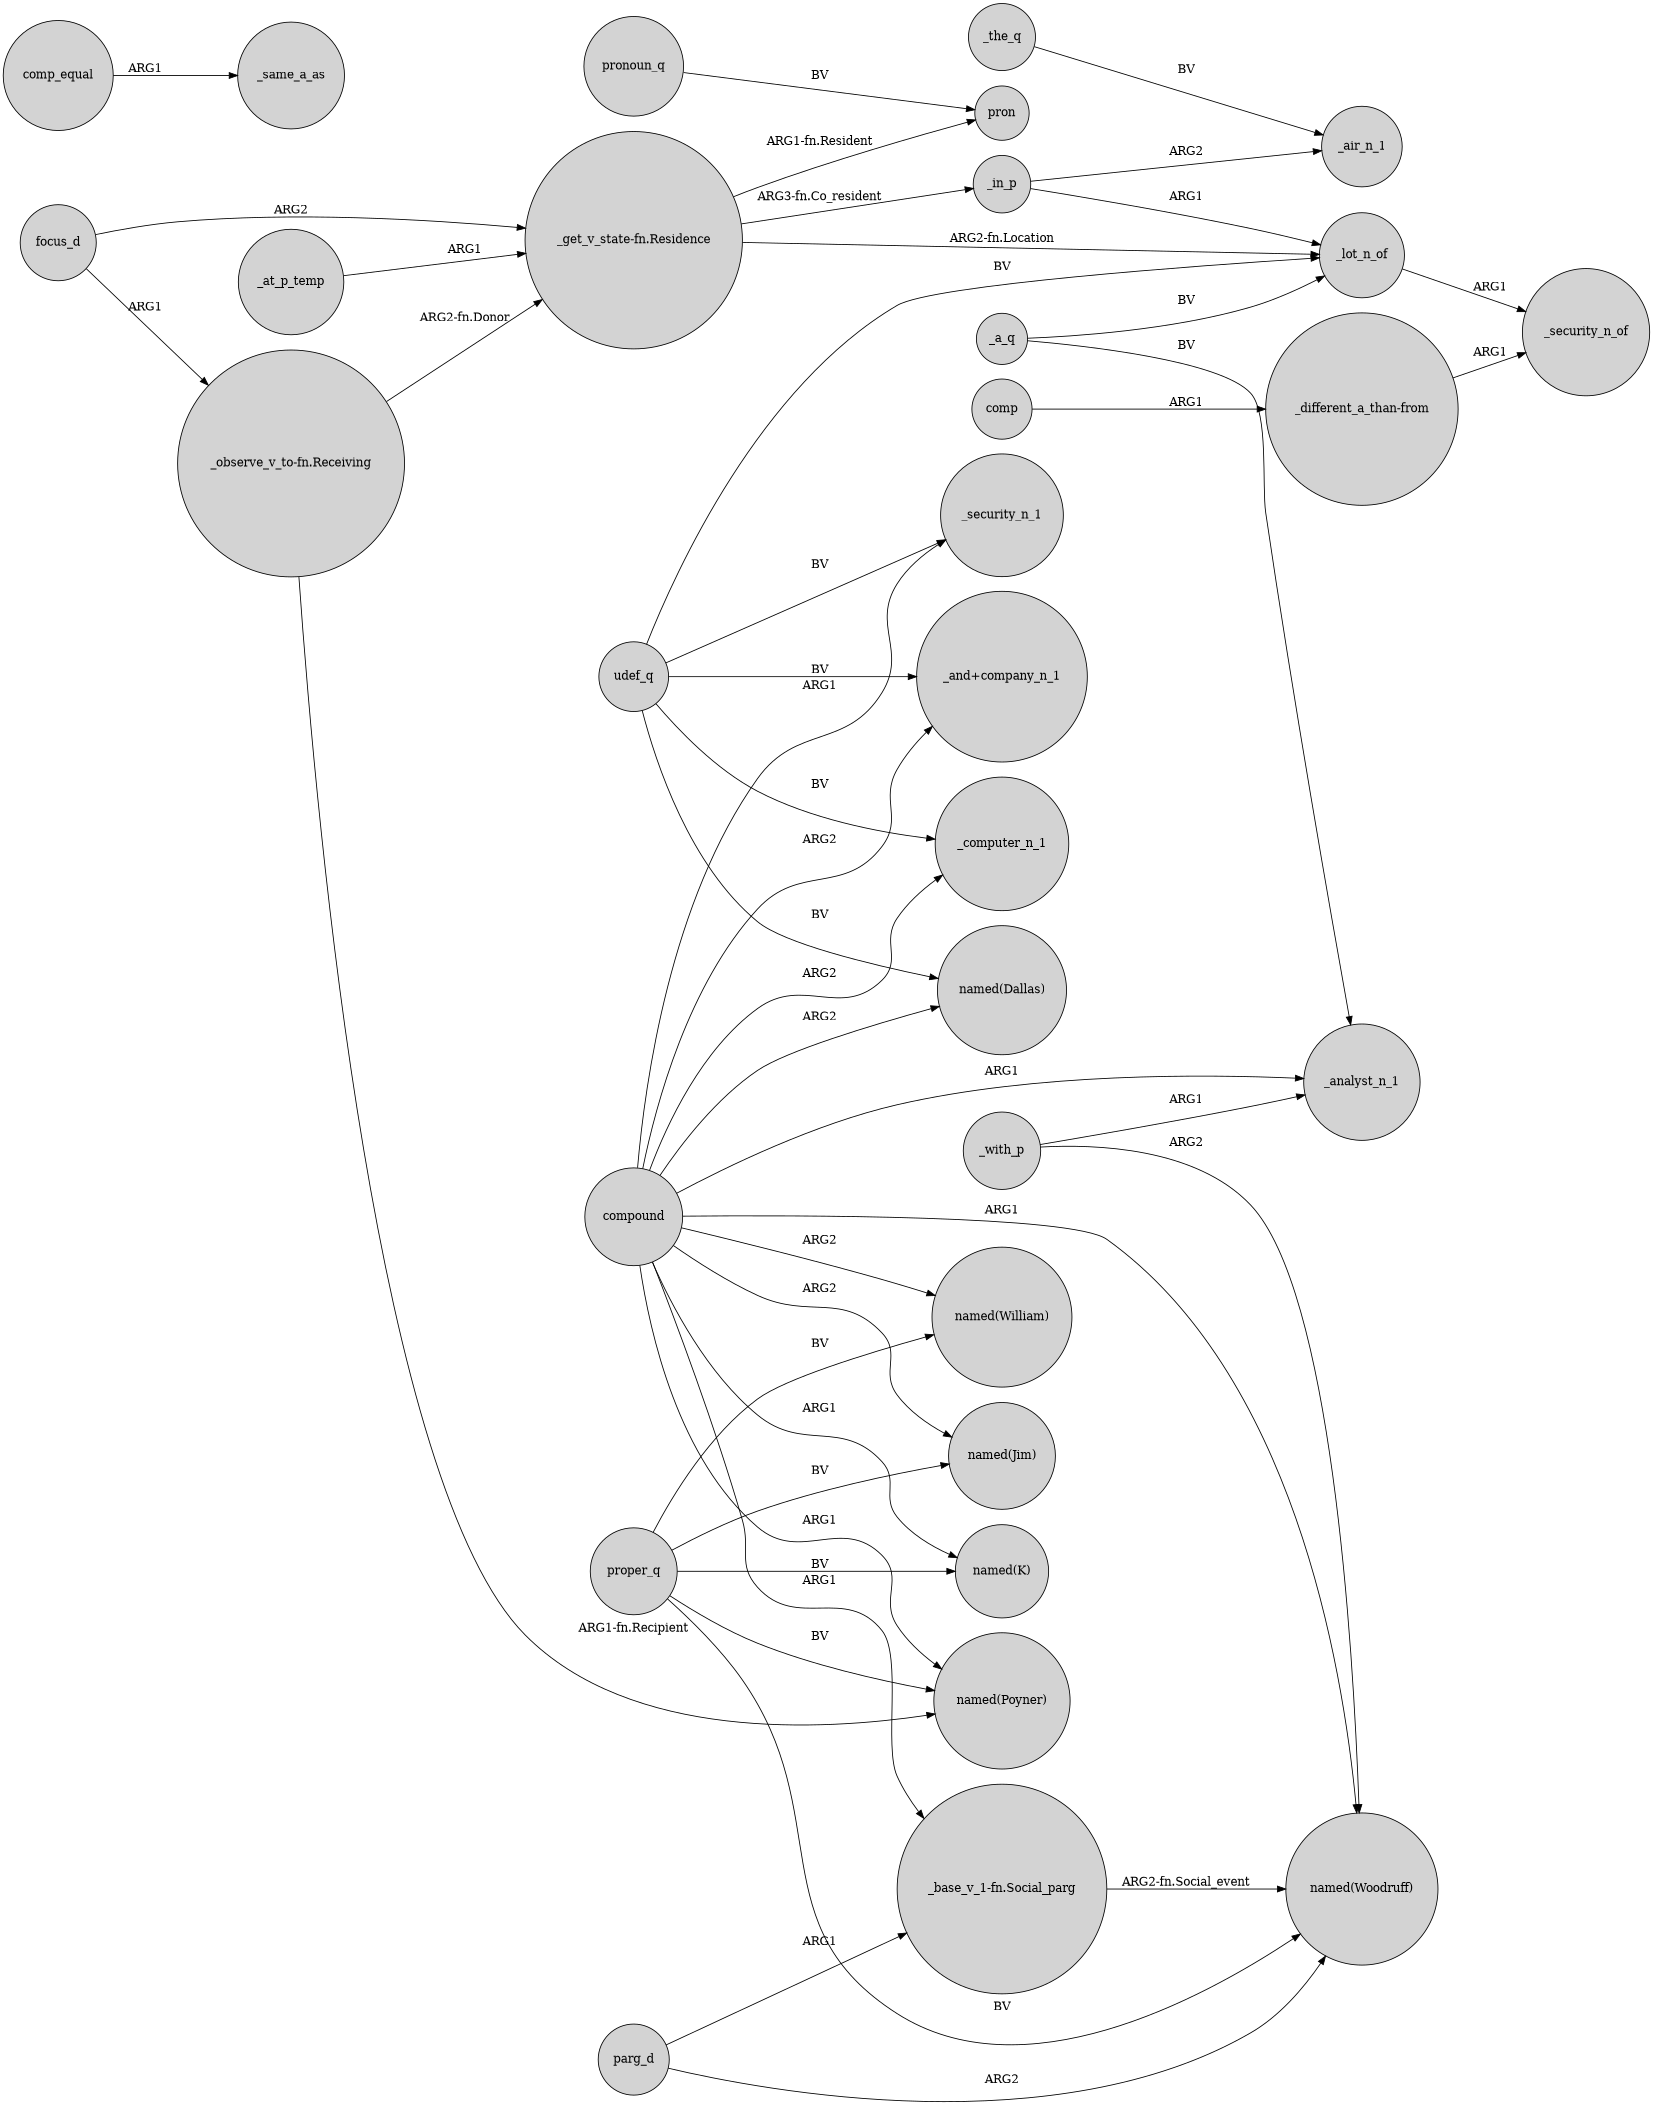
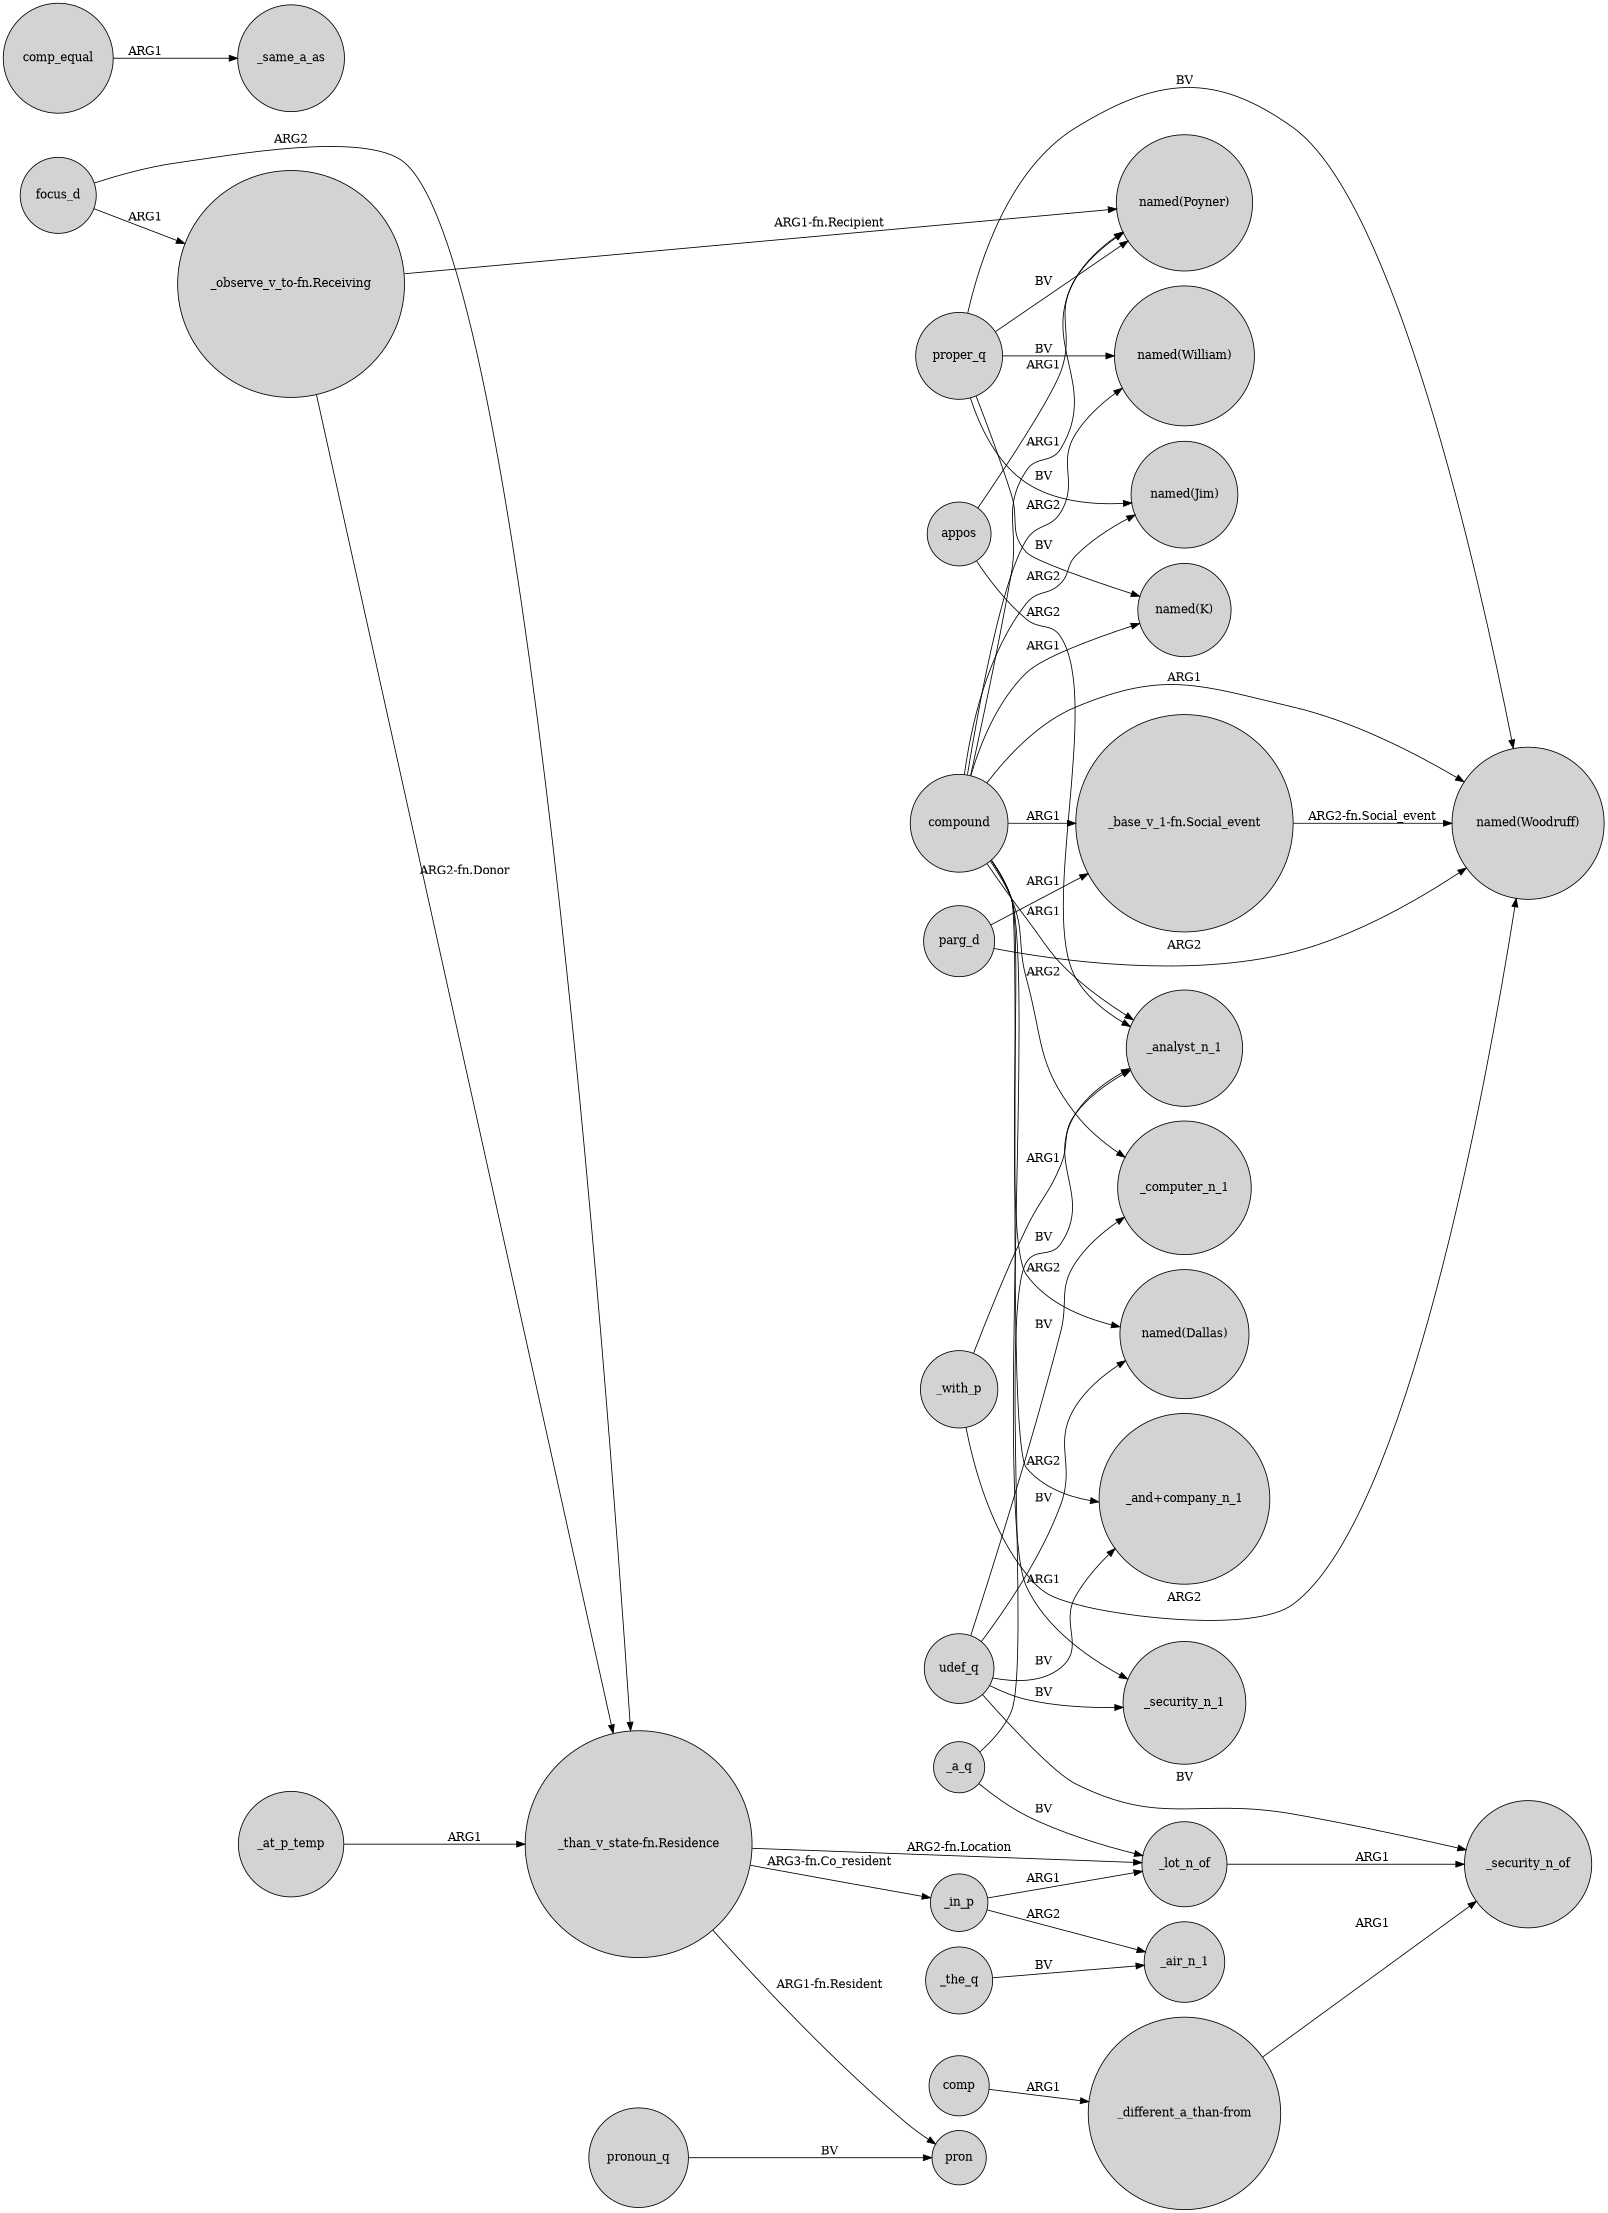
node "_get_v_state-fn.Residence": label "_get_v_state-fn.Residence" -> "_than_v_state-fn.Residence"
edge "udef_q" -> "_lot_n_of": now "udef_q" -> "_security_n_of"
node "appos": added
node "_base_v_1-fn.Social_parg": label "_base_v_1-fn.Social_parg" -> "_base_v_1-fn.Social_event"
